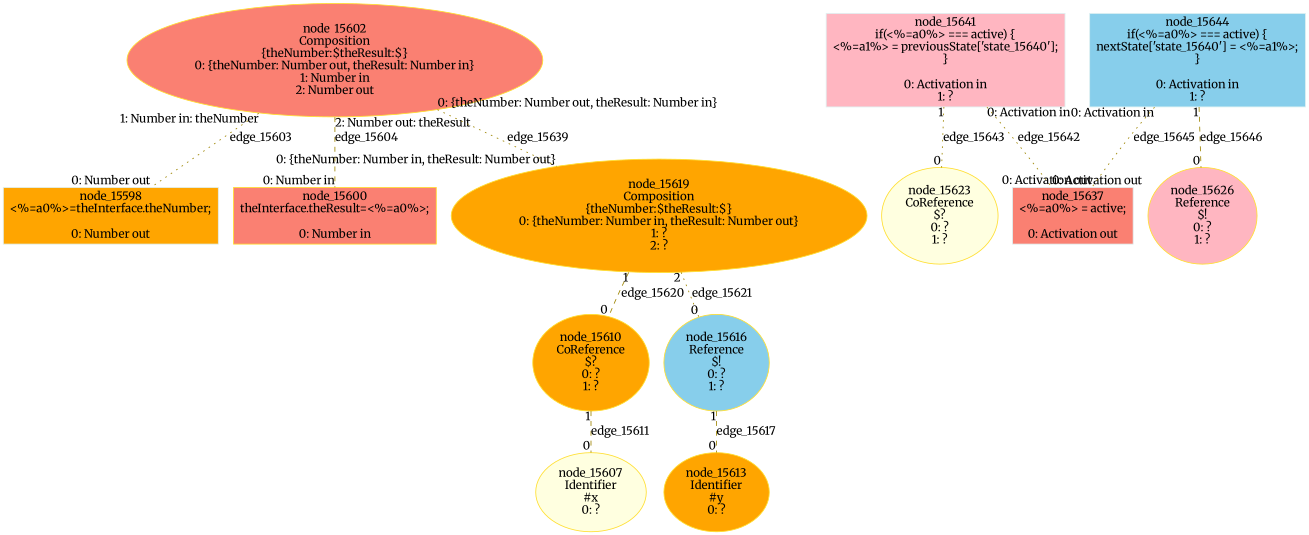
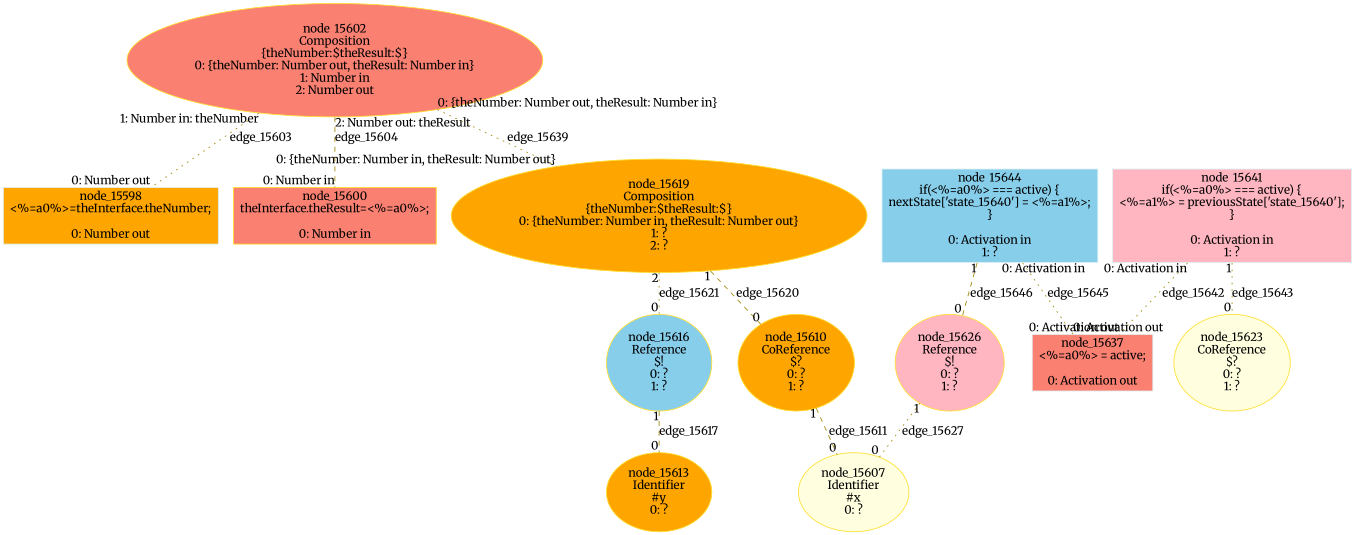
edge "node_15626 Reference $! 0: ? 1: ?" -- "node_15607 Identifier #x 0: ?": added, label "edge_15627"
